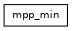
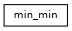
node "mpp_min": label "mpp_min" -> "min_min"
